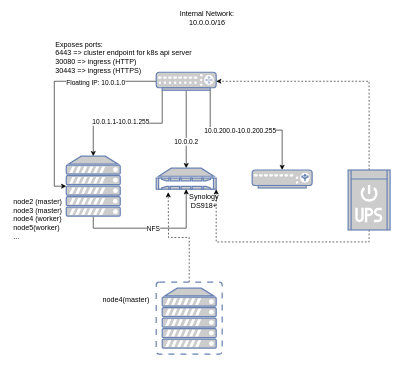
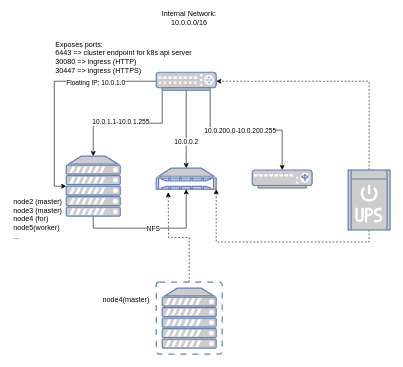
node "Internal Network: 10.0.0.0/16": moved (207, 18) -> (189, 18)
node "Exposes ports: 6443 => cluster endpoint for k8s api server 30080 => ingress (HTTP) 30443 => ingress (HTTPS)": label "Exposes ports: 6443 => cluster endpoint for k8s api server 30080 => ingress (HTTP) 30443 => ingress (HTTPS)" -> "Exposes ports: 6443 => cluster endpoint for k8s api server 30080 => ingress (HTTP) 30447 => ingress (HTTPS)"
node "Synology DS918+": removed
node "node2 (master) node3 (master) node4 (worker) node5(worker) ...": label "node2 (master) node3 (master) node4 (worker) node5(worker) ..." -> "node2 (master) node3 (master) node4 (for) node5(worker) ..."
